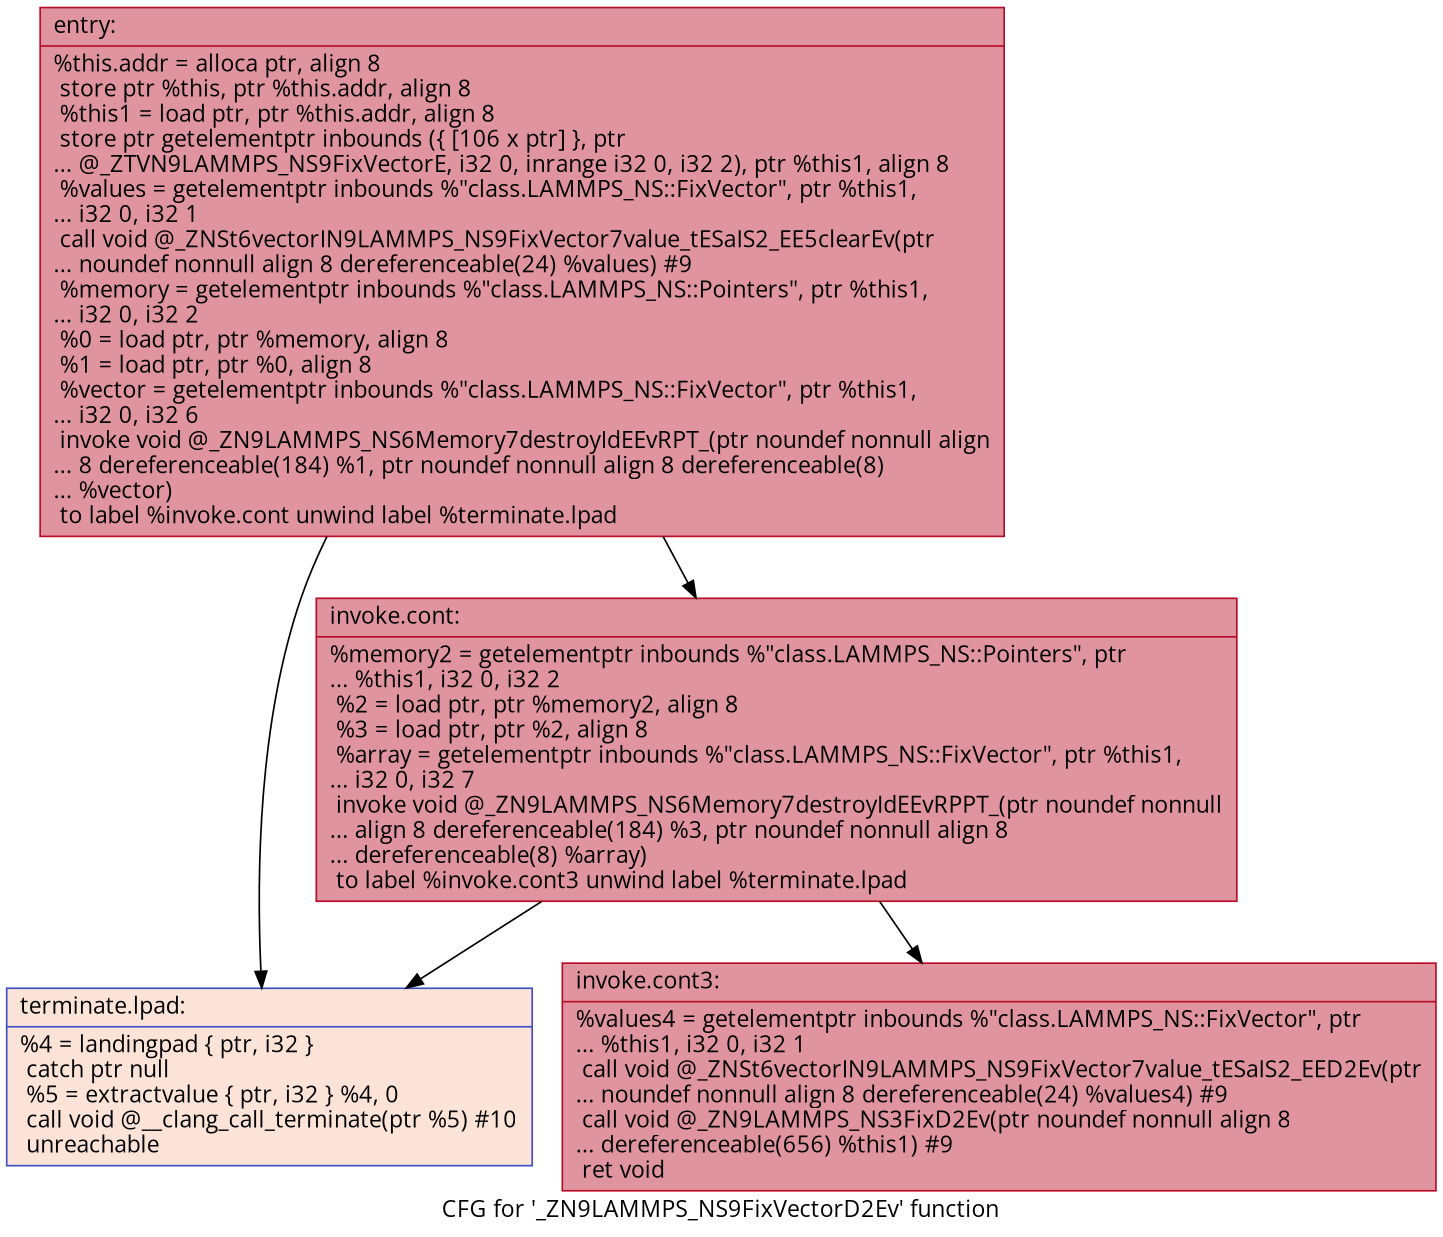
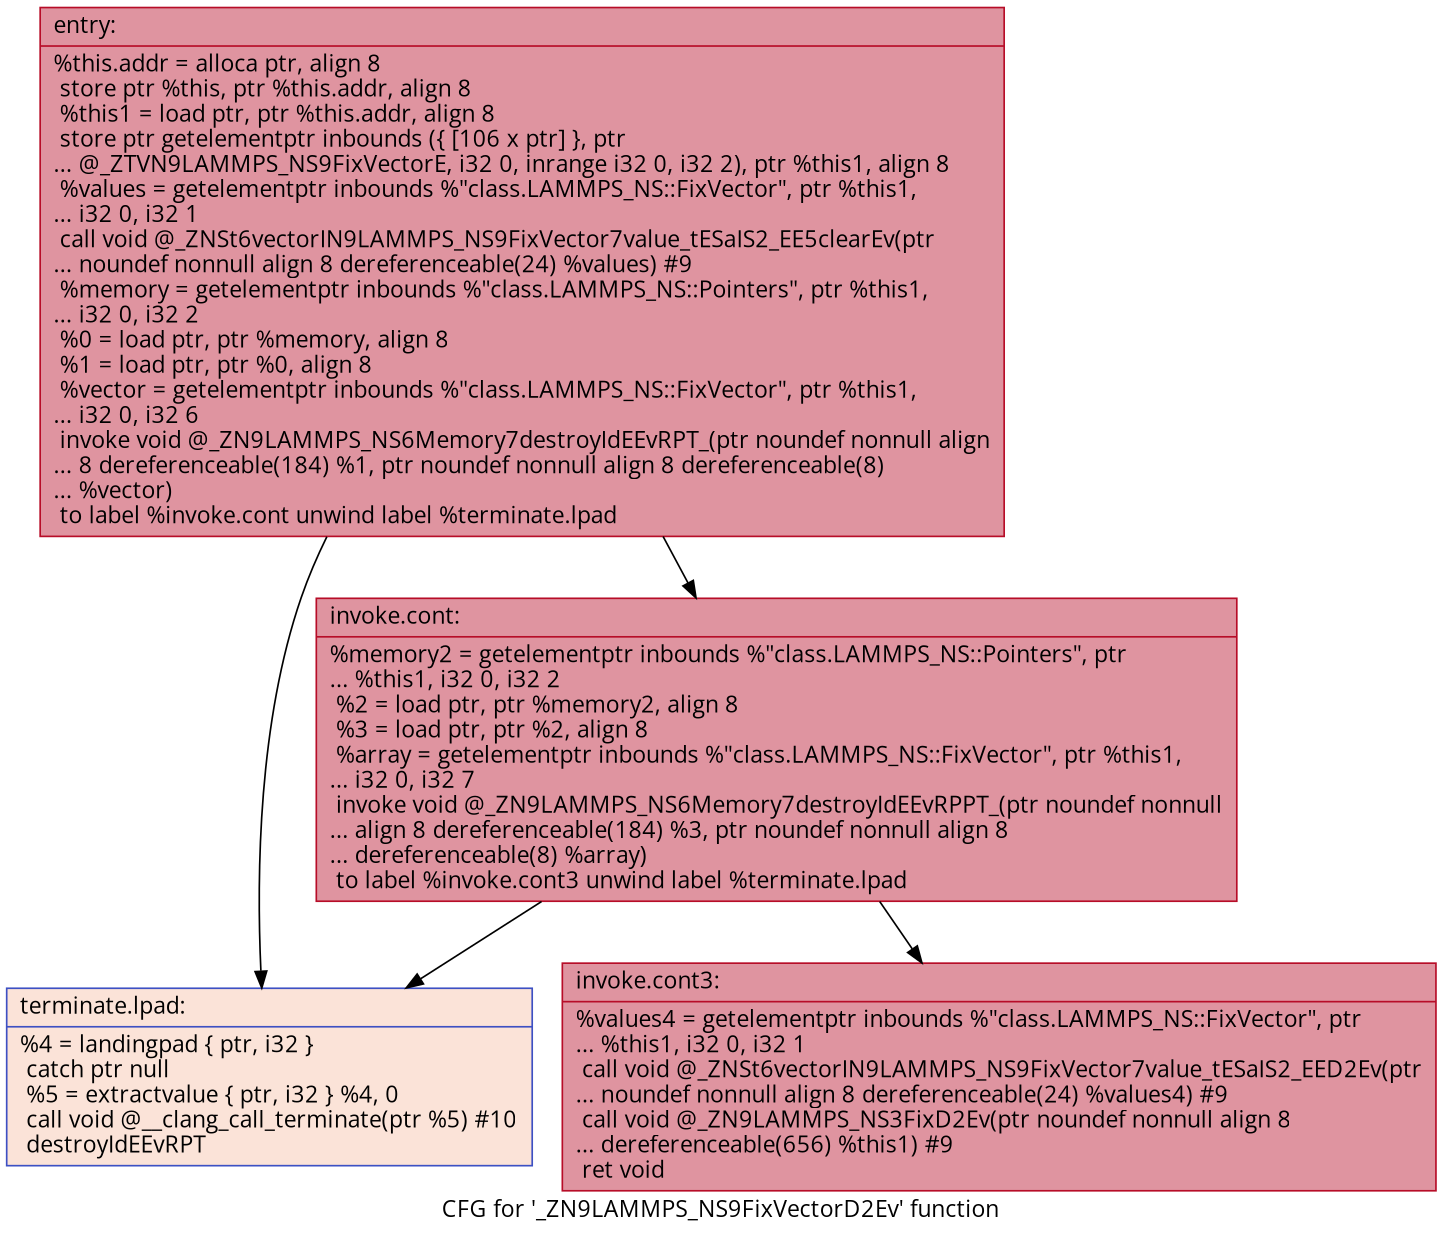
node "terminate.lpad:": text "unreachable" -> "destroyIdEEvRPT"
